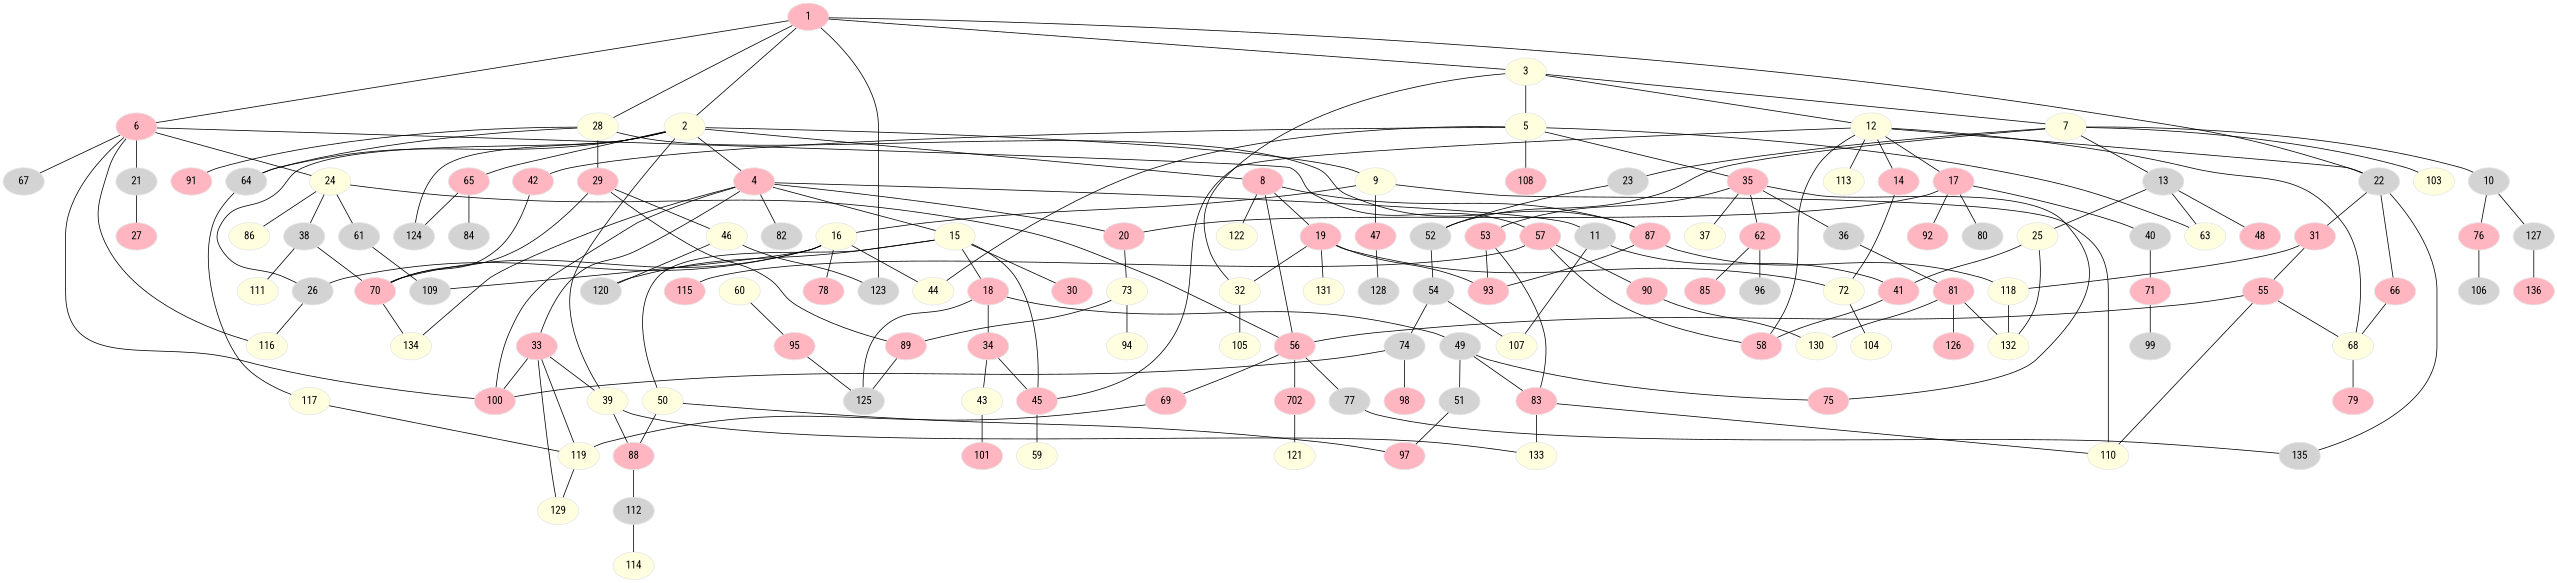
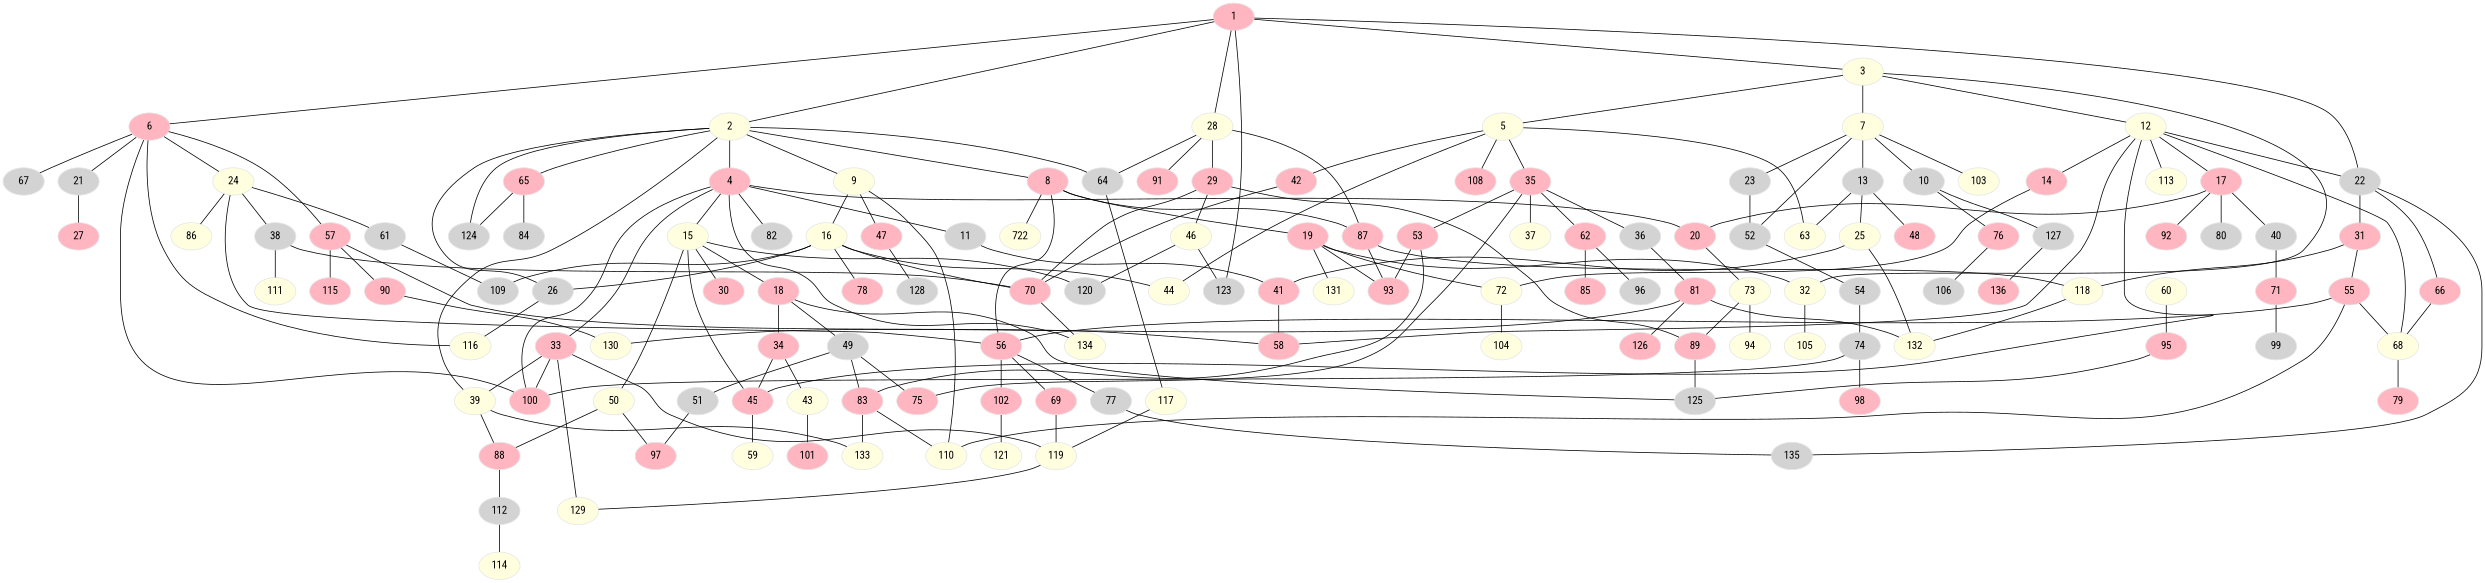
node "122": label "122" -> "722"
node "107": removed
node "702": label "702" -> "102"
